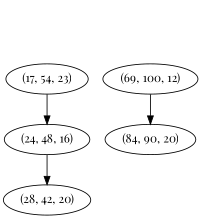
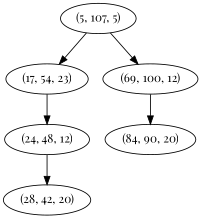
node "(5, 107, 5)": added
node "(24, 48, 16)": label "(24, 48, 16)" -> "(24, 48, 12)"
